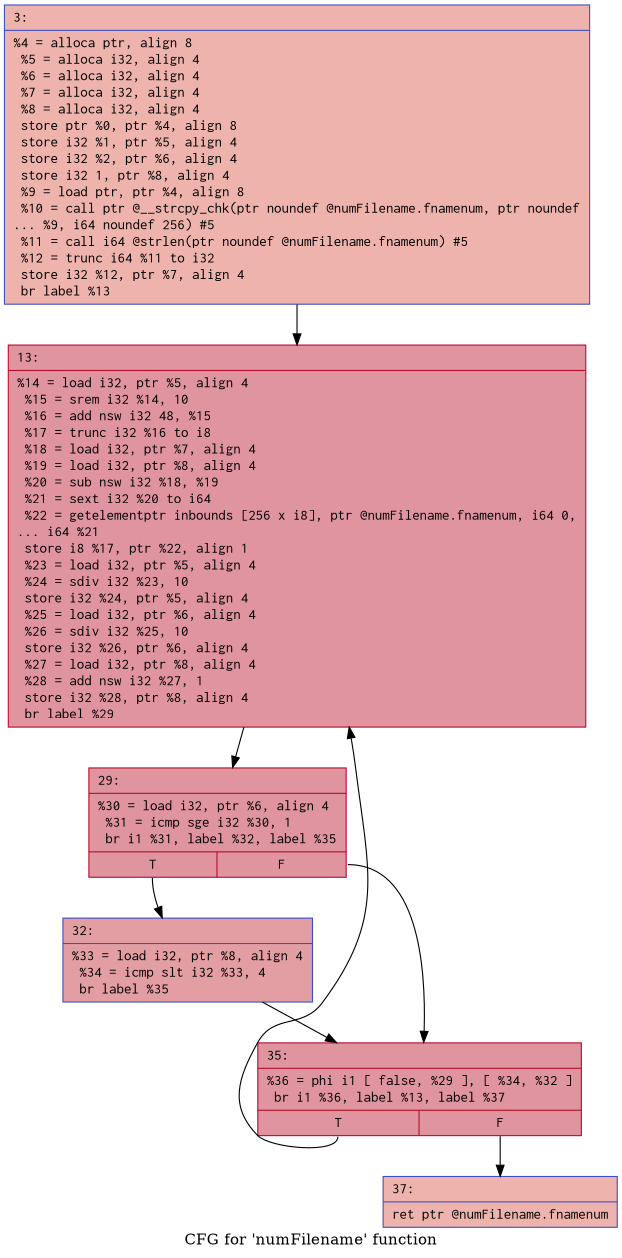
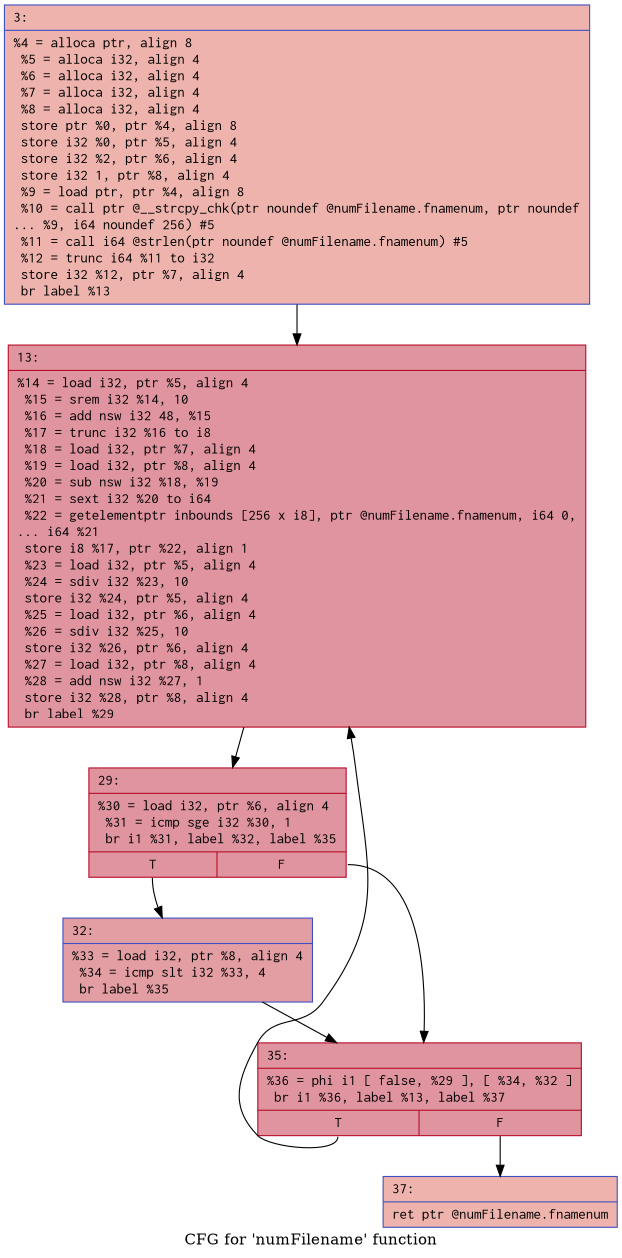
node "3:": text "store i32 %1, ptr %5, align 4" -> "store i32 %0, ptr %5, align 4"
